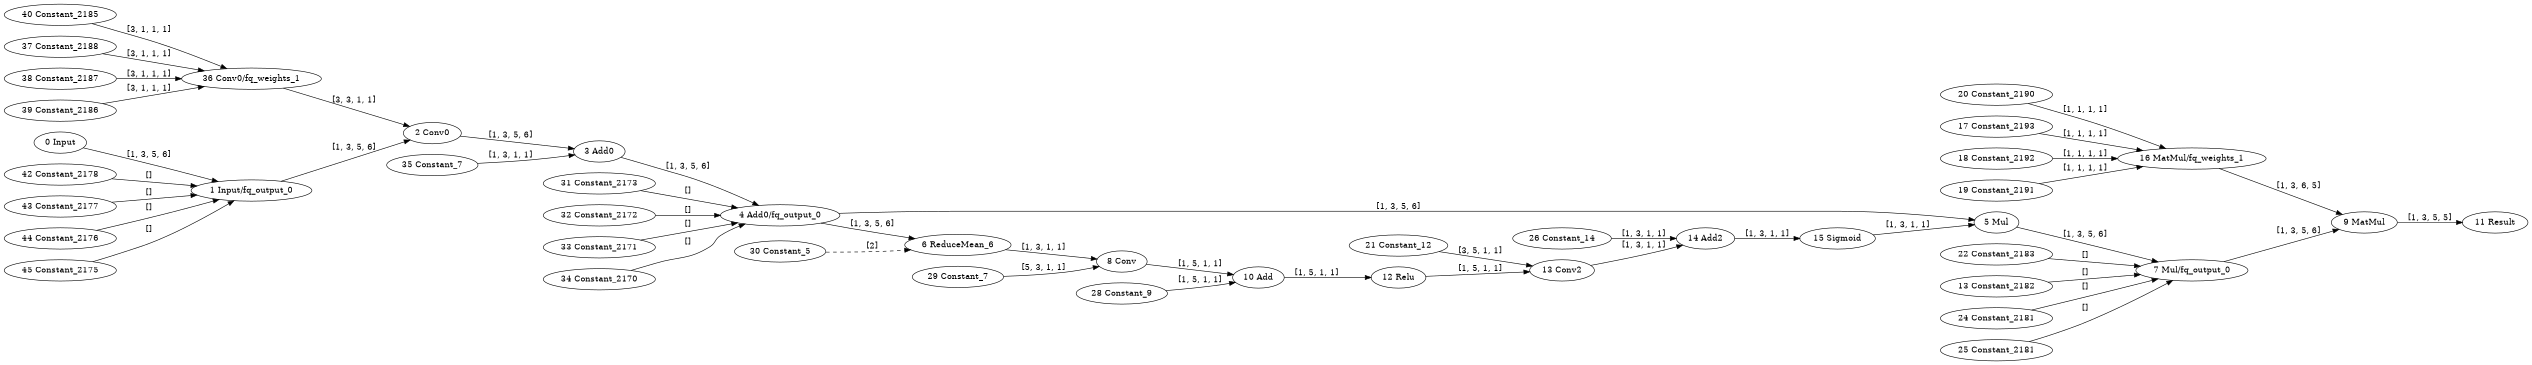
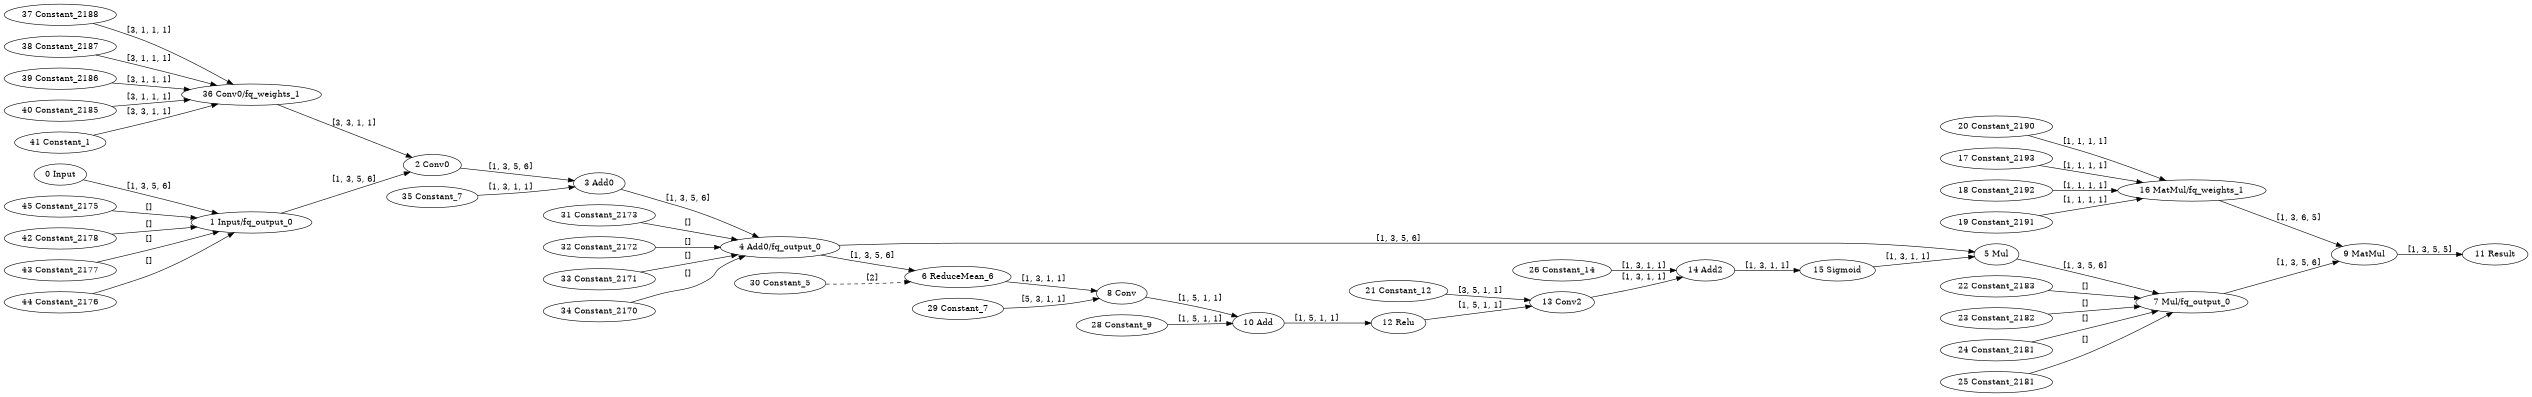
node "41 Constant_1": added
node "13 Constant_2182": label "13 Constant_2182" -> "23 Constant_2182"
